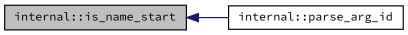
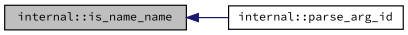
node "internal::is_name_start": label "internal::is_name_start" -> "internal::is_name_name"
